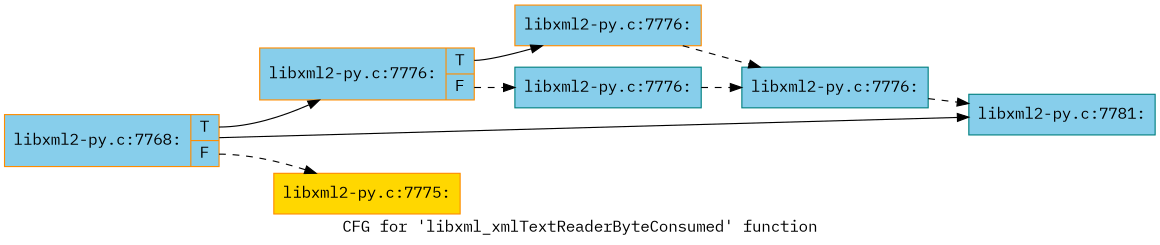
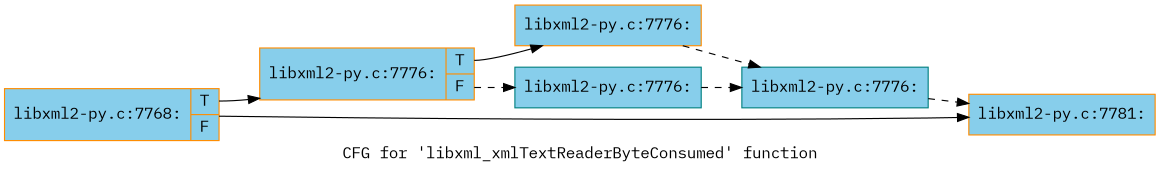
node "libxml2-py.c:7781:": color teal -> darkorange
node "libxml2-py.c:7775:": removed
